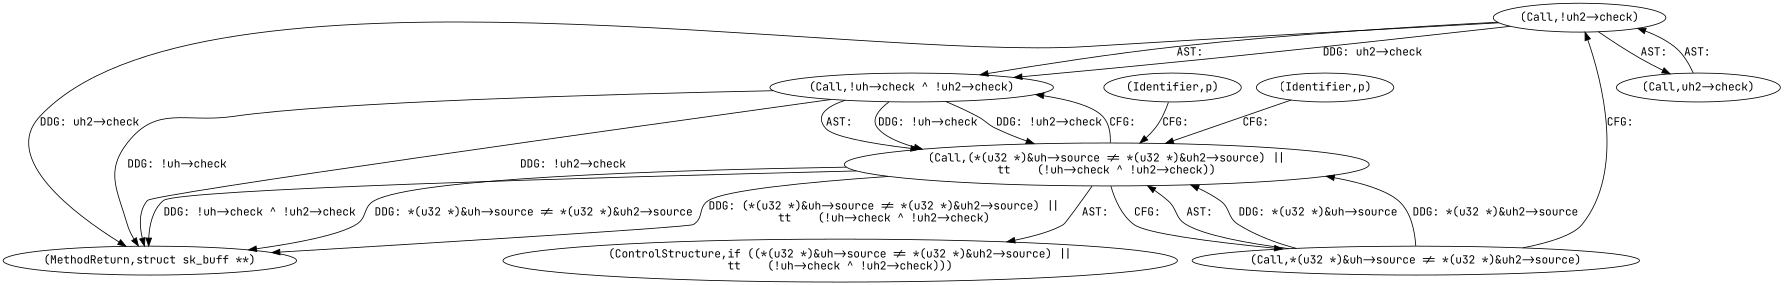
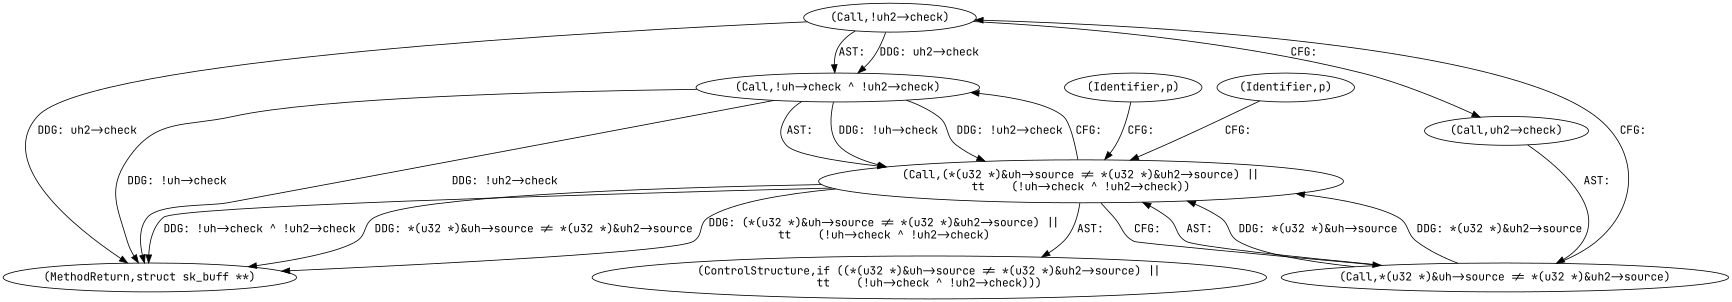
edge "(Call,uh2->check)" -> "(Call,!uh2->check)": now "(Call,uh2->check)" -> "(Call,*(u32 *)&uh->source != *(u32 *)&uh2->source)"
edge "(Call,!uh2->check)" -> "(Call,uh2->check)": label "AST: " -> "CFG: "
